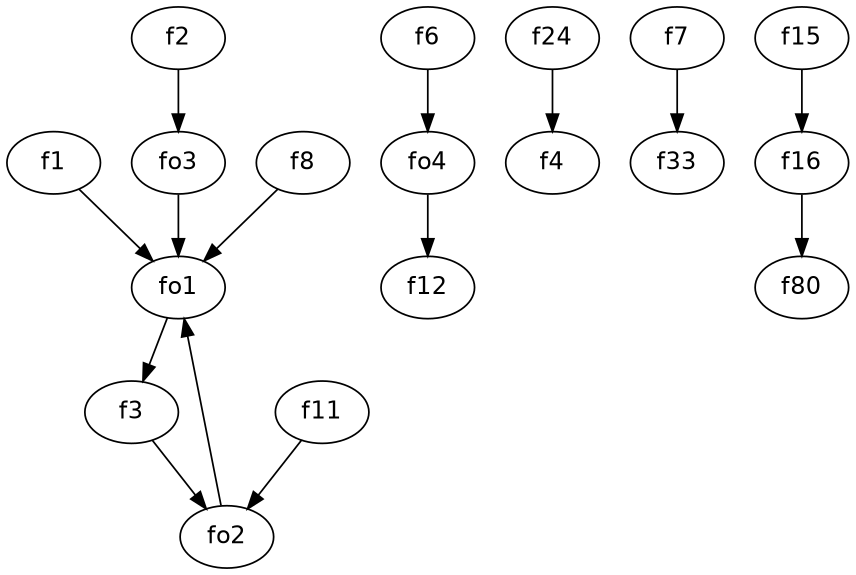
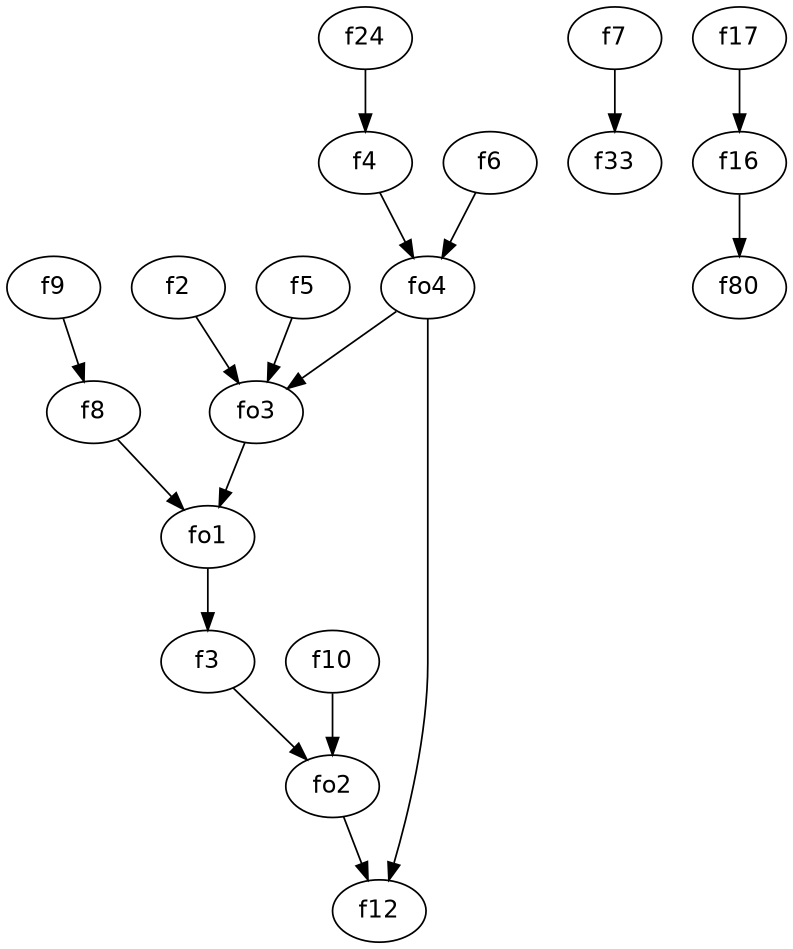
node "f15": label "f15" -> "f17"
node "f1": removed
edge "f4" -> "fo4": added
node "f9": added
node "f5": added
edge "fo4" -> "fo3": added
node "f11": label "f11" -> "f10"
edge "fo2" -> "fo1": now "fo2" -> "f12"
